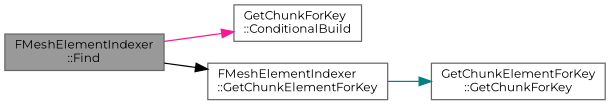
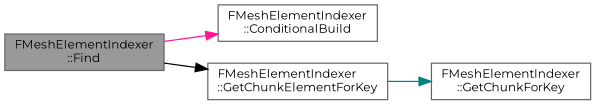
node "GetChunkForKey ::ConditionalBuild": label "GetChunkForKey ::ConditionalBuild" -> "FMeshElementIndexer ::ConditionalBuild"
node "GetChunkElementForKey ::GetChunkForKey": label "GetChunkElementForKey ::GetChunkForKey" -> "FMeshElementIndexer ::GetChunkForKey"
